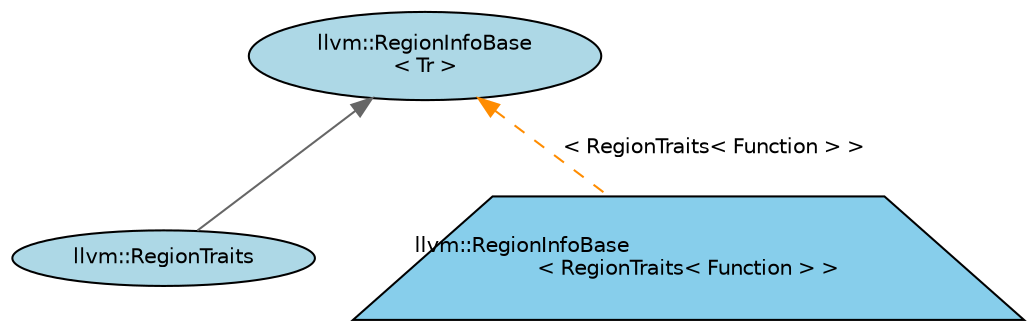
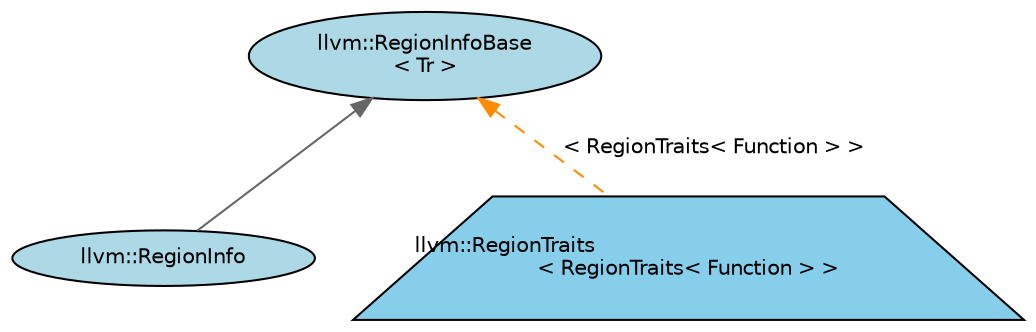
node "llvm::RegionTraits": label "llvm::RegionTraits" -> "llvm::RegionInfo"
node "llvm::RegionInfoBase < RegionTraits< Function > >": label "llvm::RegionInfoBase < RegionTraits< Function > >" -> "llvm::RegionTraits < RegionTraits< Function > >"
